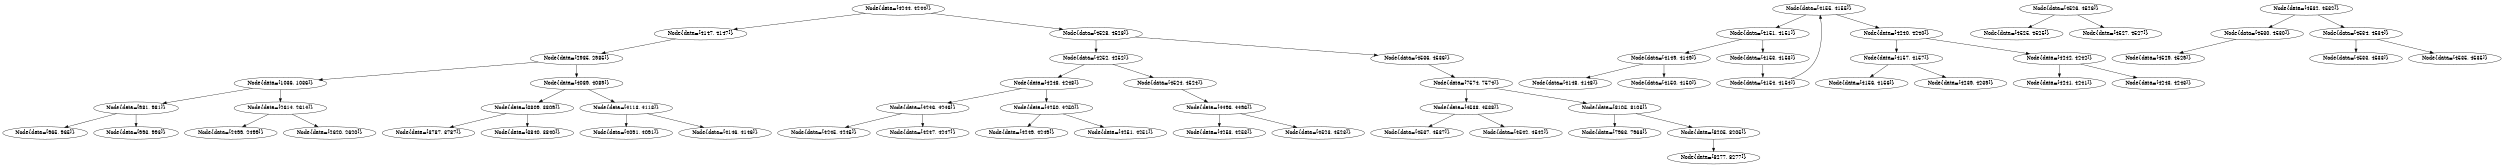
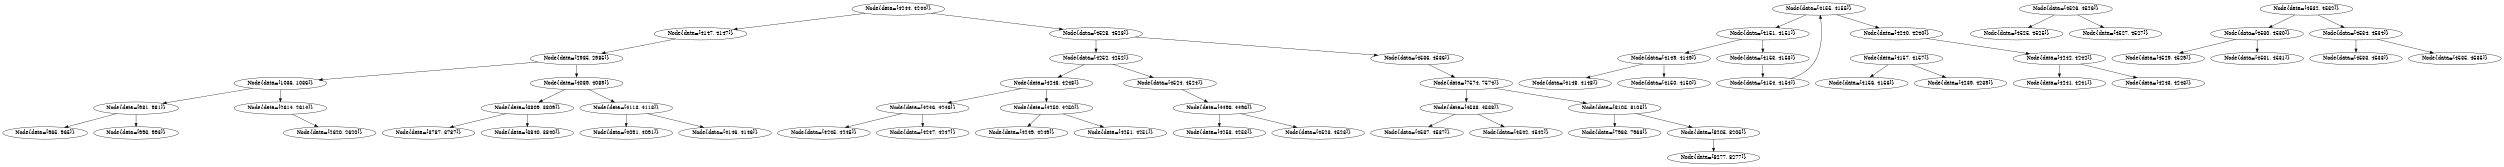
edge "Node{data=[4240, 4240]}" -> "Node{data=[4157, 4157]}": removed
node "Node{data=[4531, 4531]}": added
node "Node{data=[2499, 2499]}": removed
